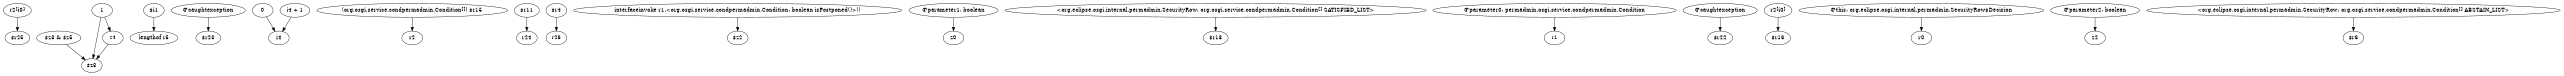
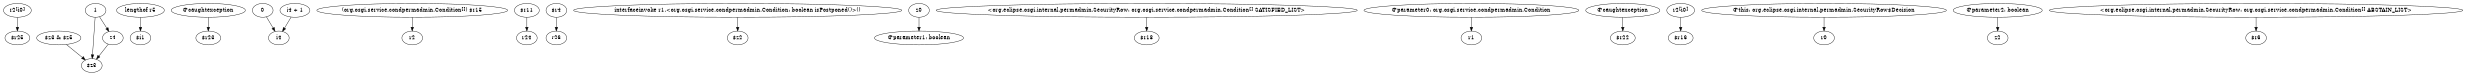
node "@parameter0: permadmin.osgi.service.condpermadmin.Condition": label "@parameter0: permadmin.osgi.service.condpermadmin.Condition" -> "@parameter0: org.osgi.service.condpermadmin.Condition"
edge "$i1" -> "lengthof r5": reversed
edge "@parameter1: boolean" -> "z0": reversed
